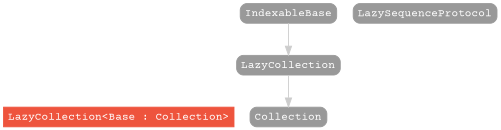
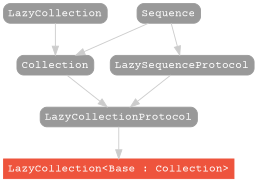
node "Sequence": added
node "IndexableBase": removed
node "LazyCollectionProtocol": added
